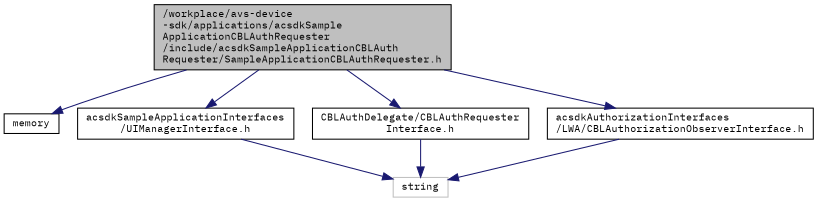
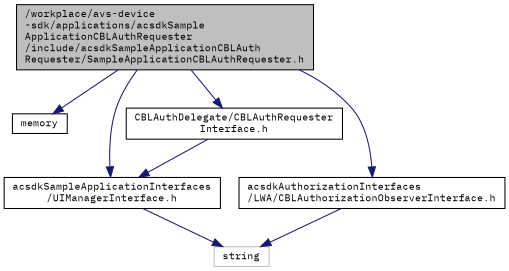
edge "CBLAuthDelegate/CBLAuthRequester Interface.h" -> "string": now "CBLAuthDelegate/CBLAuthRequester Interface.h" -> "acsdkSampleApplicationInterfaces /UIManagerInterface.h"
